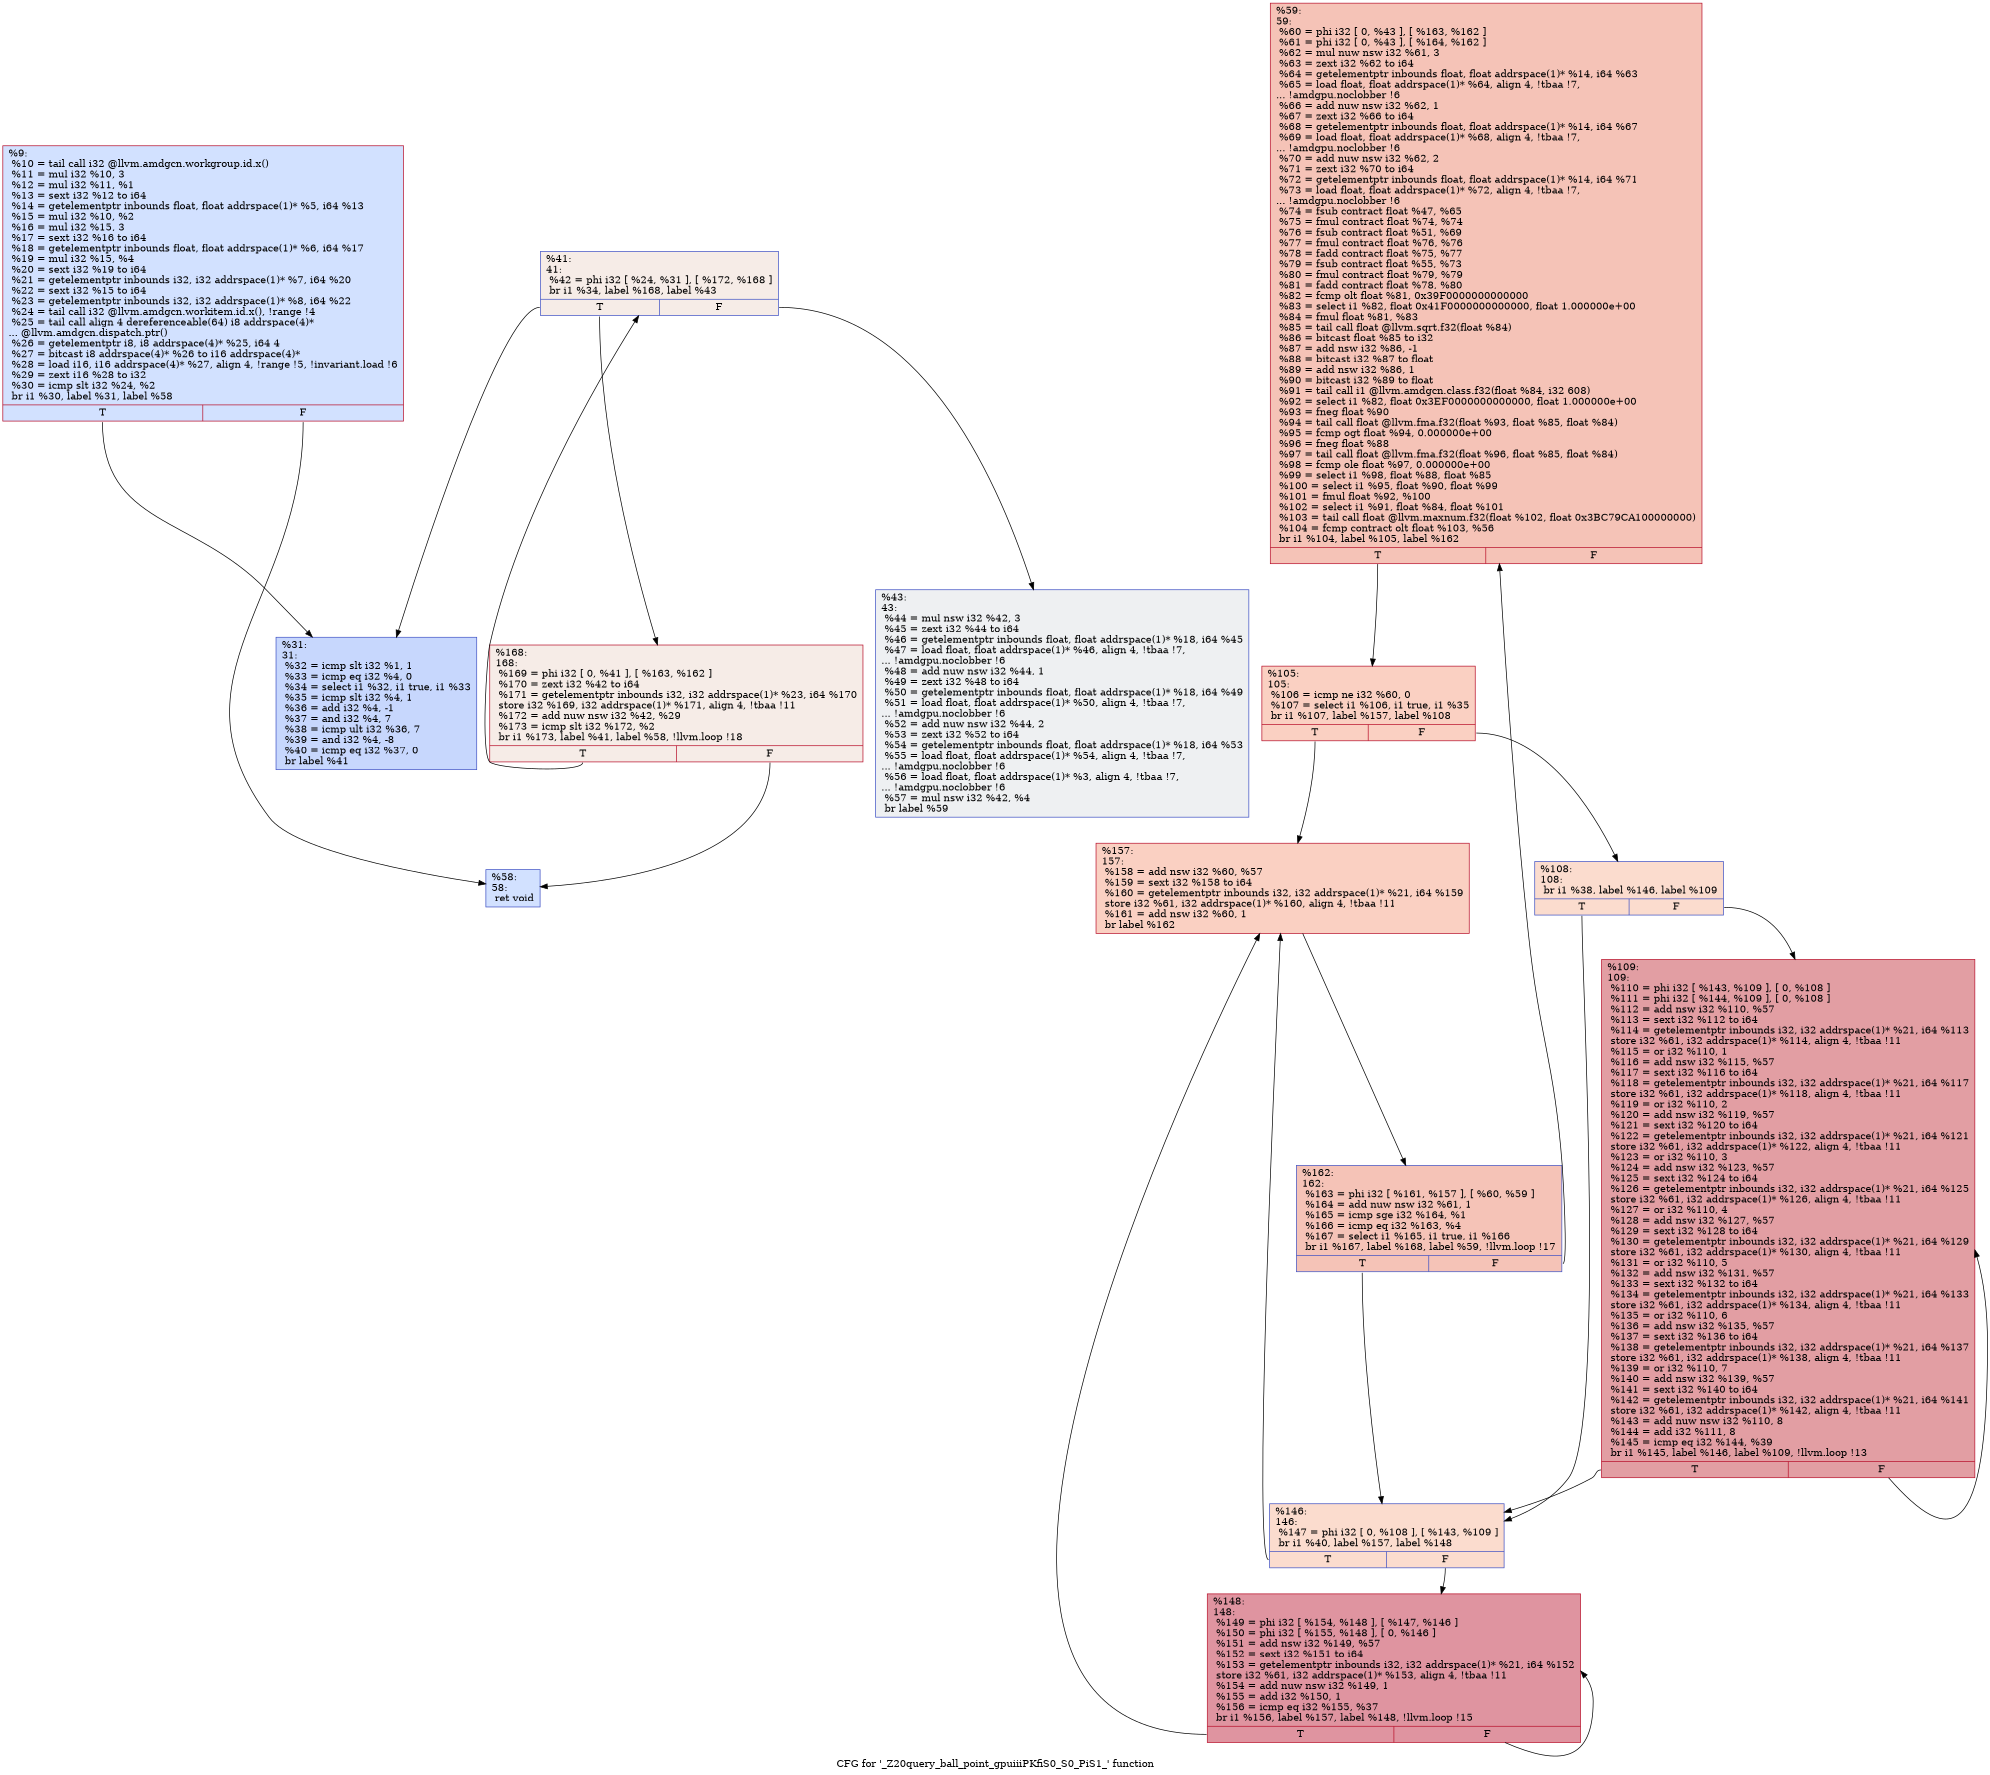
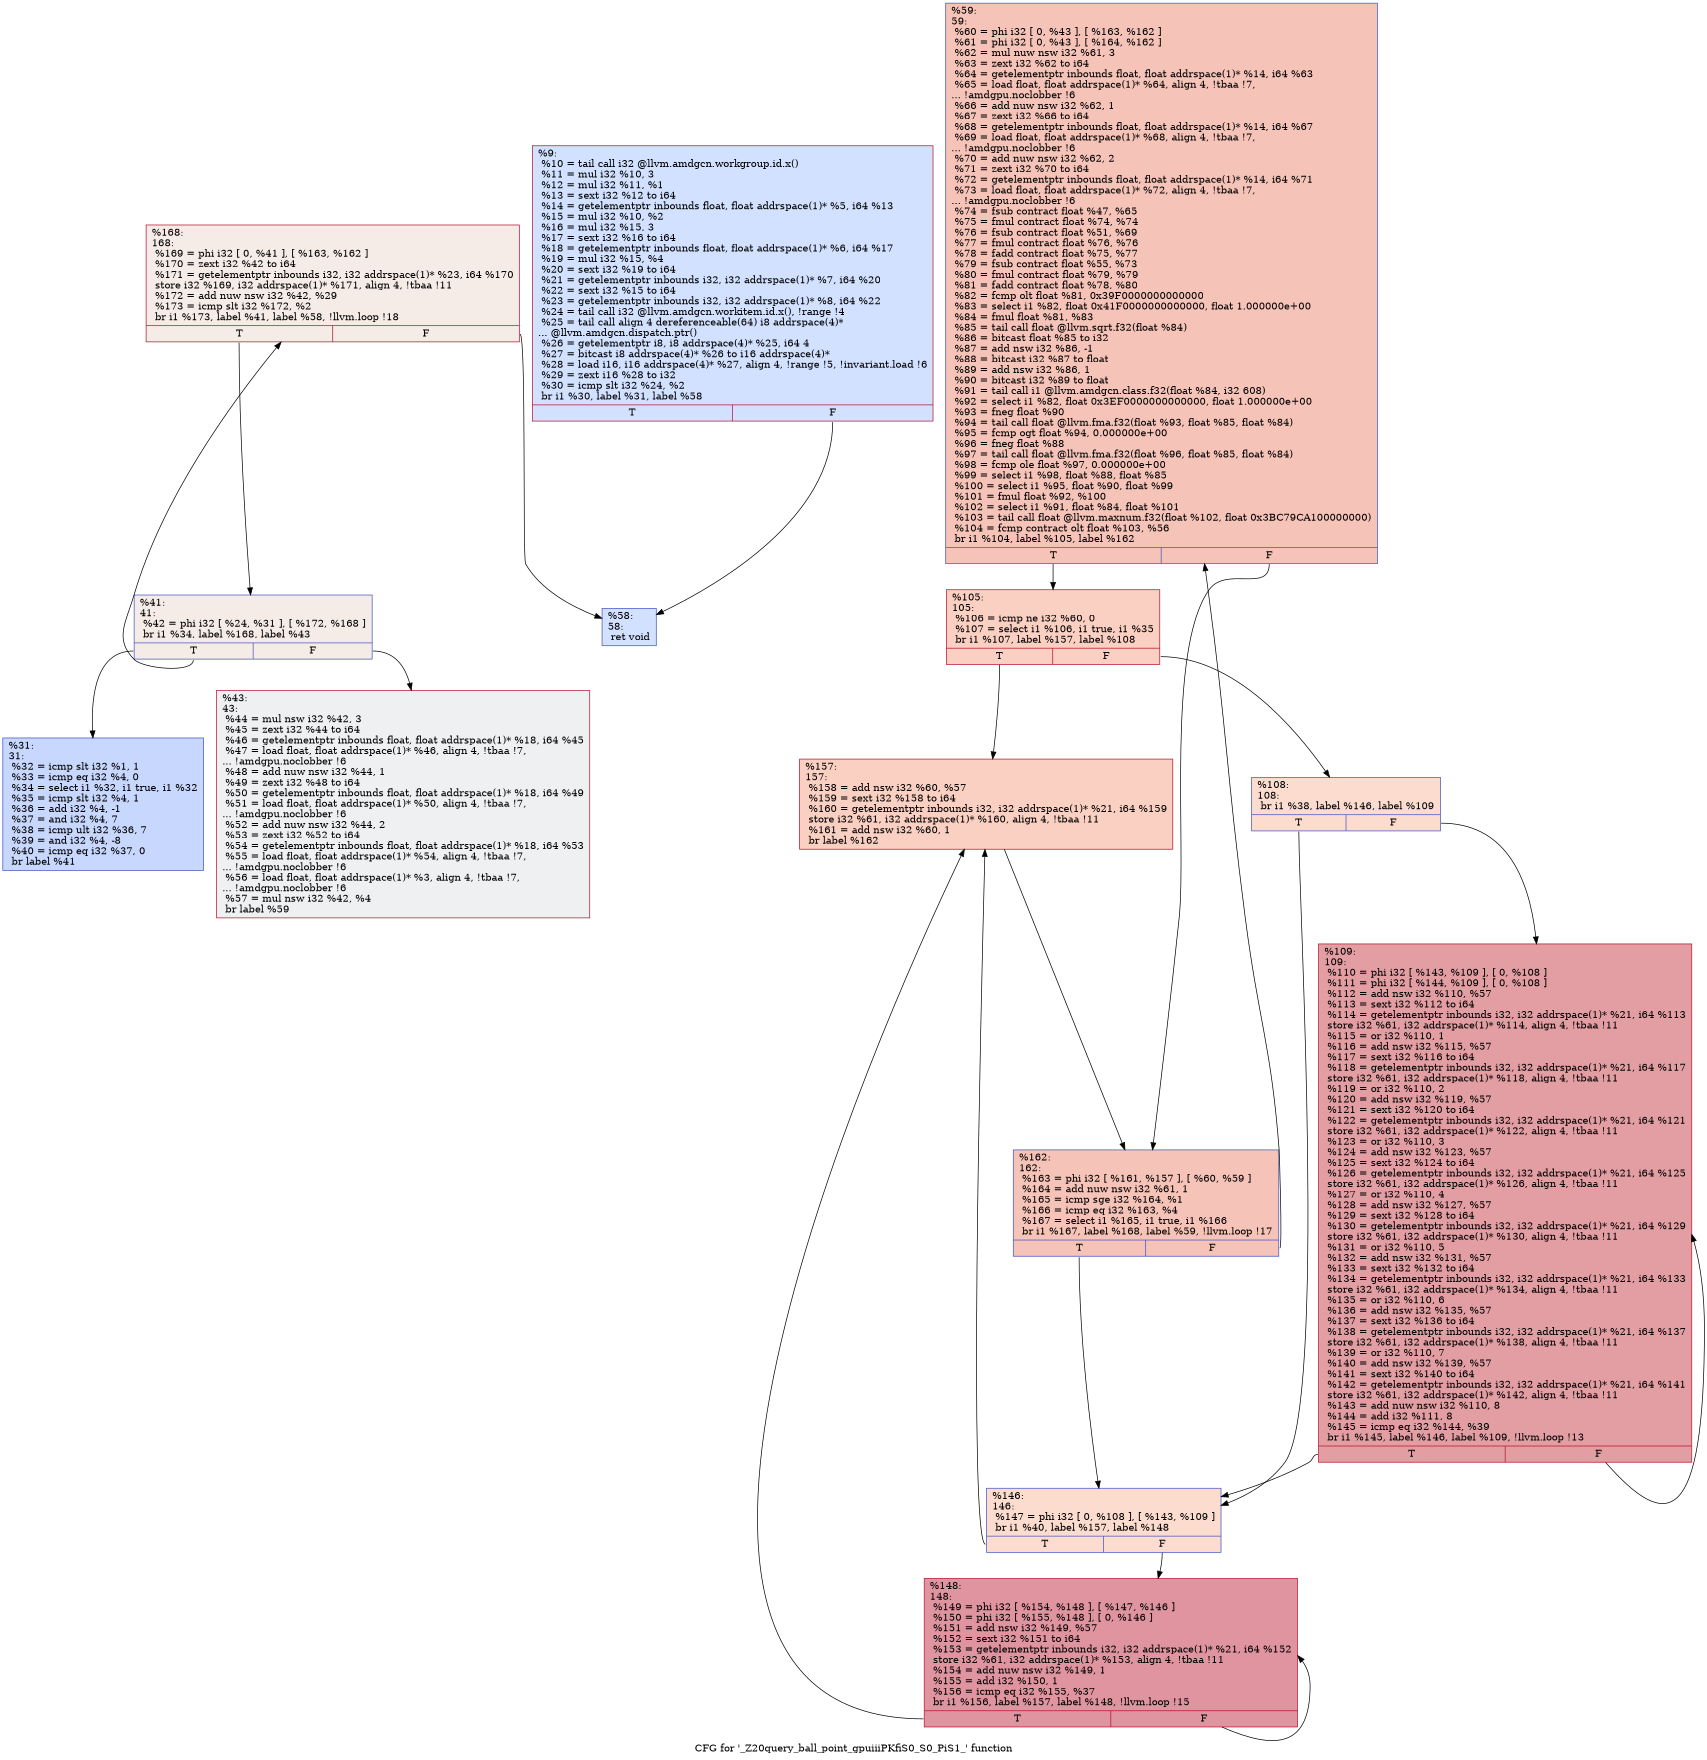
node "%59:": color #b70d28ff -> #3d50c3ff
edge "%9:" -> "%31:": removed
node "%31:": text "%34 = select i1 %32, i1 true, i1 %33" -> "%34 = select i1 %32, i1 true, i1 %32"
node "%43:": color #3d50c3ff -> #b70d28ff
edge "%59:" -> "%162:": added
